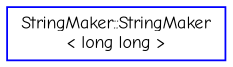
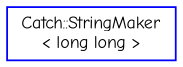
node "StringMaker::StringMaker < long long >": label "StringMaker::StringMaker < long long >" -> "Catch::StringMaker < long long >"
